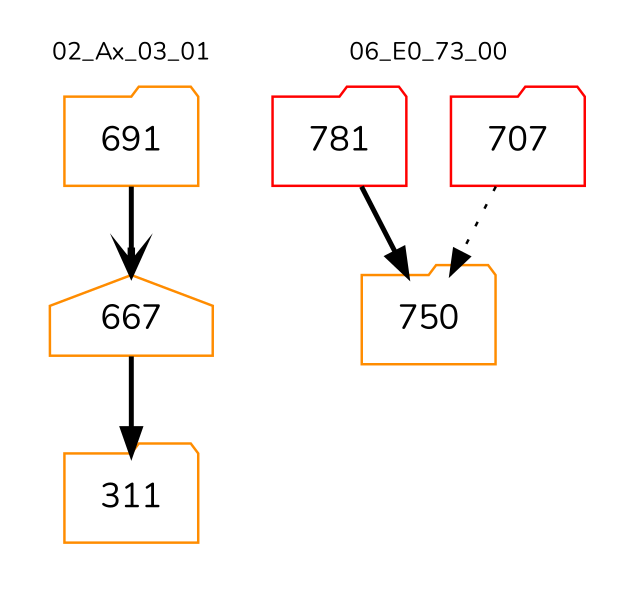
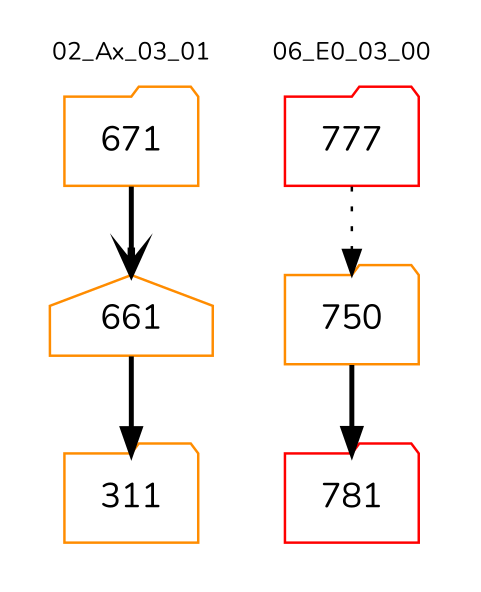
cluster "06_E0_73_00": label "06_E0_73_00" -> "06_E0_03_00"
node "691": label "691" -> "671"
node "707": label "707" -> "777"
edge "781" -> "750": reversed
node "667": label "667" -> "661"
